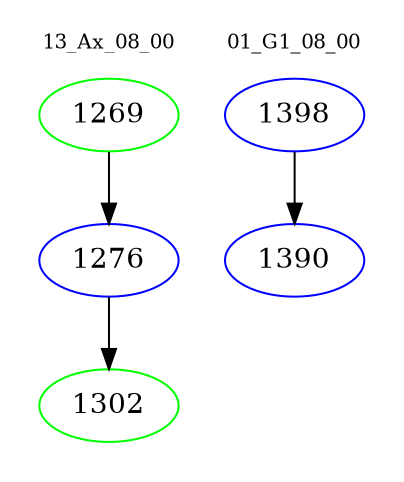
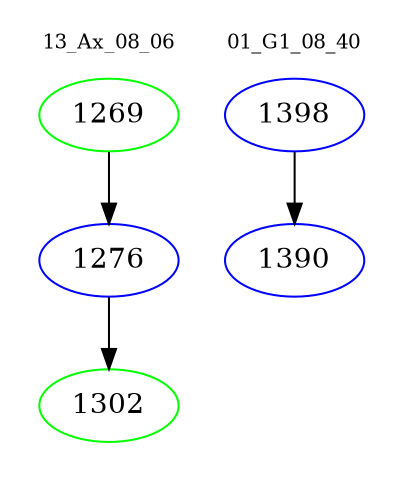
cluster "13_Ax_08_00": label "13_Ax_08_00" -> "13_Ax_08_06"
cluster "01_G1_08_00": label "01_G1_08_00" -> "01_G1_08_40"
